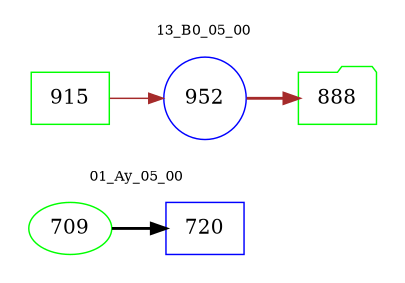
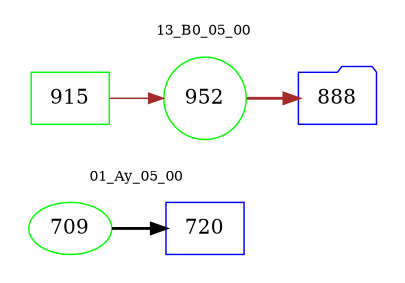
node "952": color blue -> green
node "888": color green -> blue
